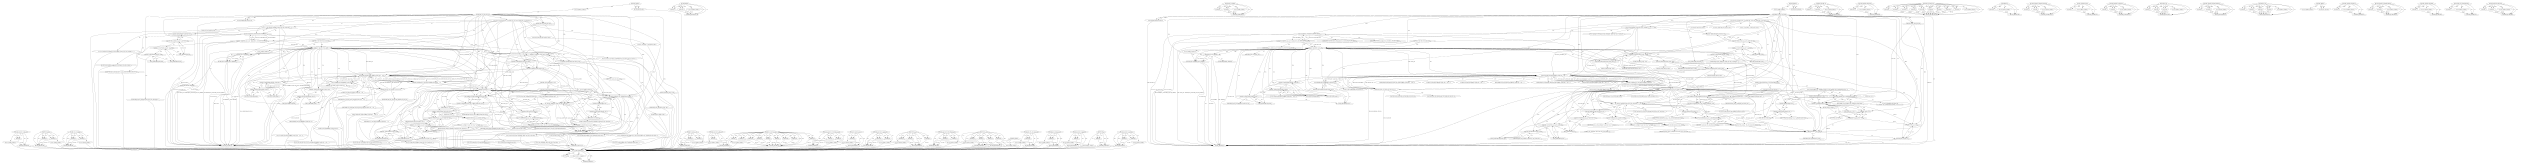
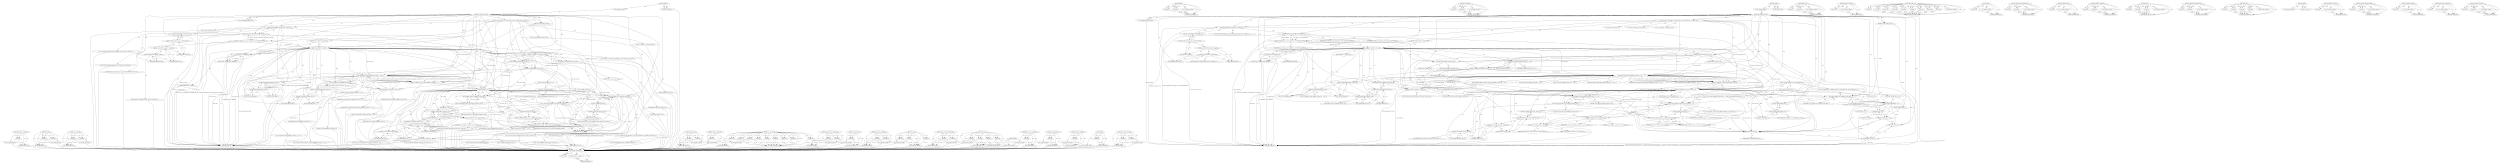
node "(IDENTIFIER,KLSI_STATUSBUF_LEN,rc != KLSI_STATUSBUF_LEN)": removed
